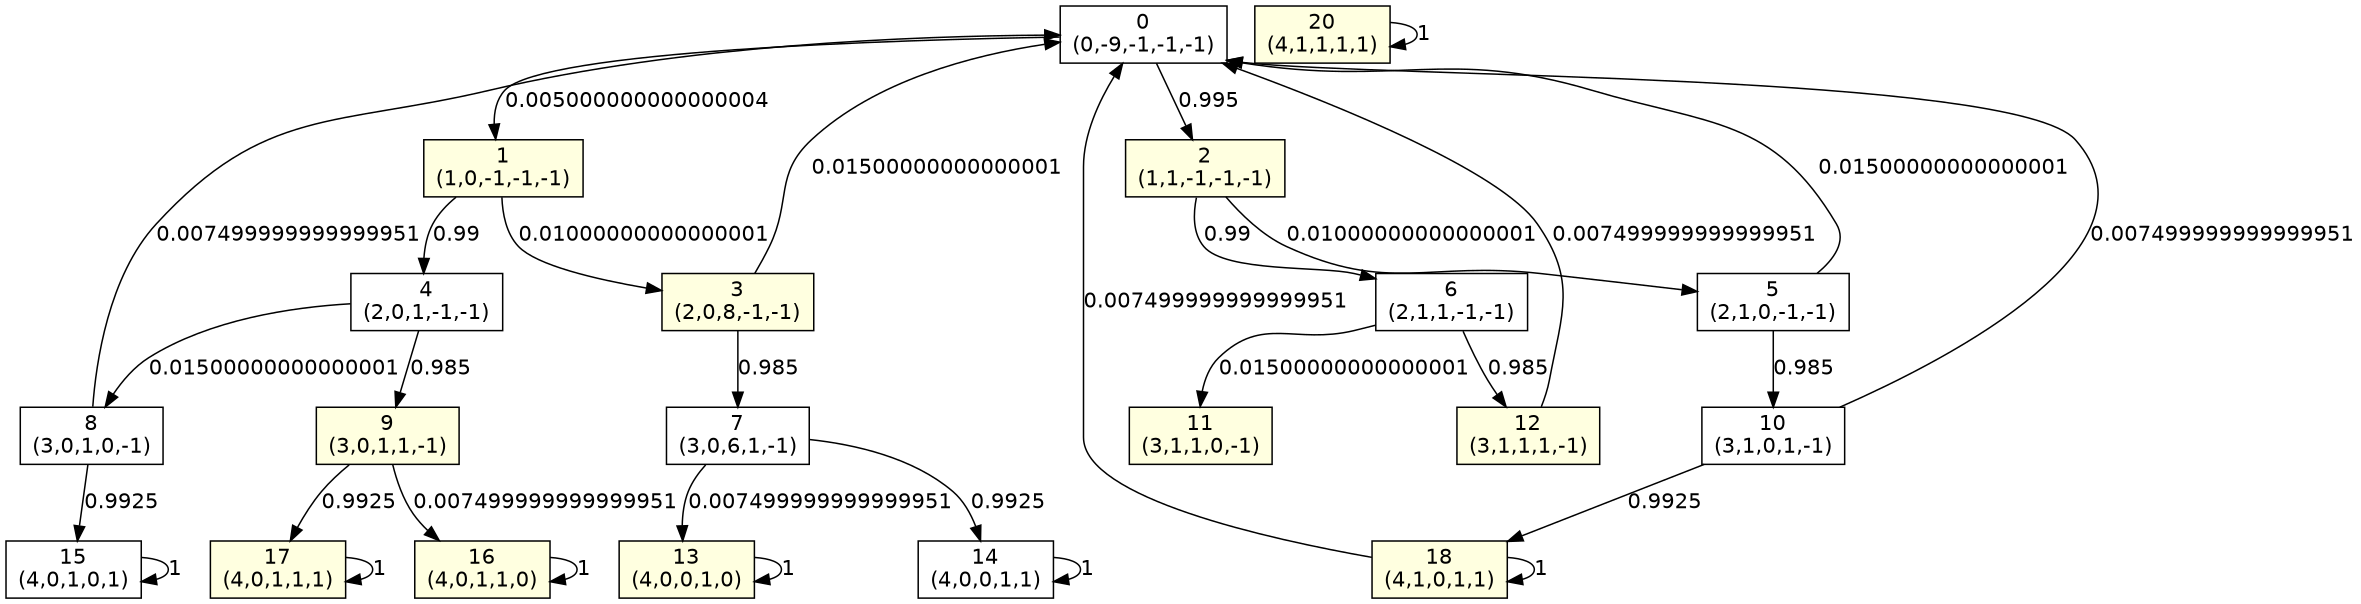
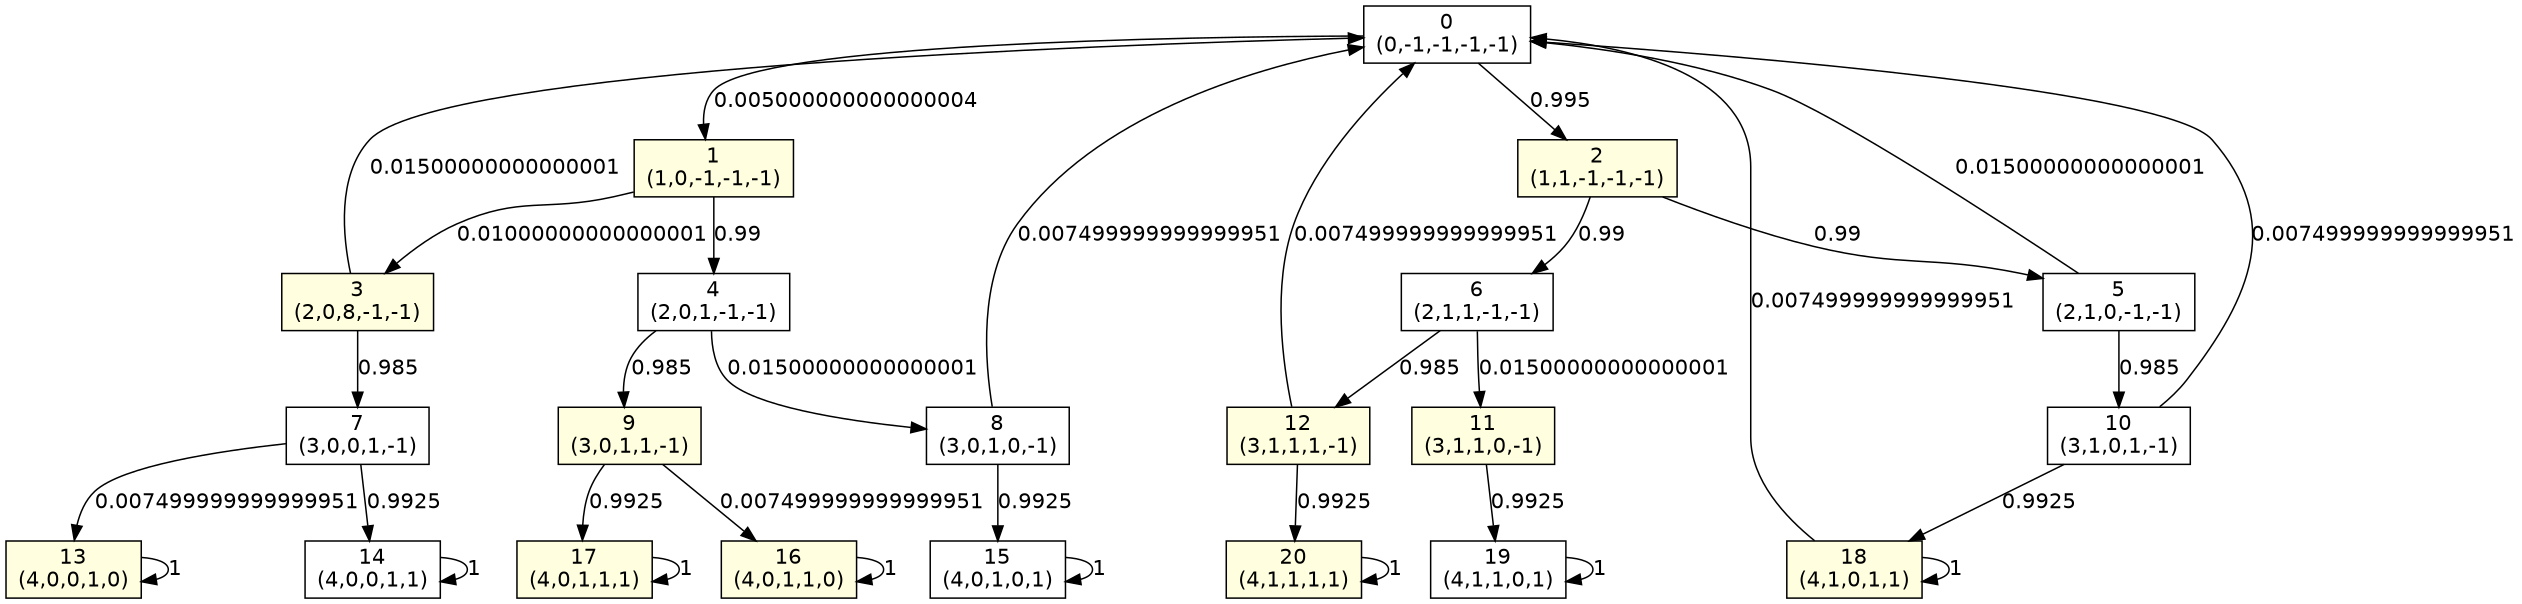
node "0 (0,-9,-1,-1,-1)": label "0 (0,-9,-1,-1,-1)" -> "0 (0,-1,-1,-1,-1)"
edge "2 (1,1,-1,-1,-1)" -> "5 (2,1,0,-1,-1)": label "0.01000000000000001" -> "0.99"
node "7 (3,0,6,1,-1)": label "7 (3,0,6,1,-1)" -> "7 (3,0,0,1,-1)"
edge "12 (3,1,1,1,-1)" -> "20 (4,1,1,1,1)": added, label "0.9925"
node "19 (4,1,1,0,1)": added
